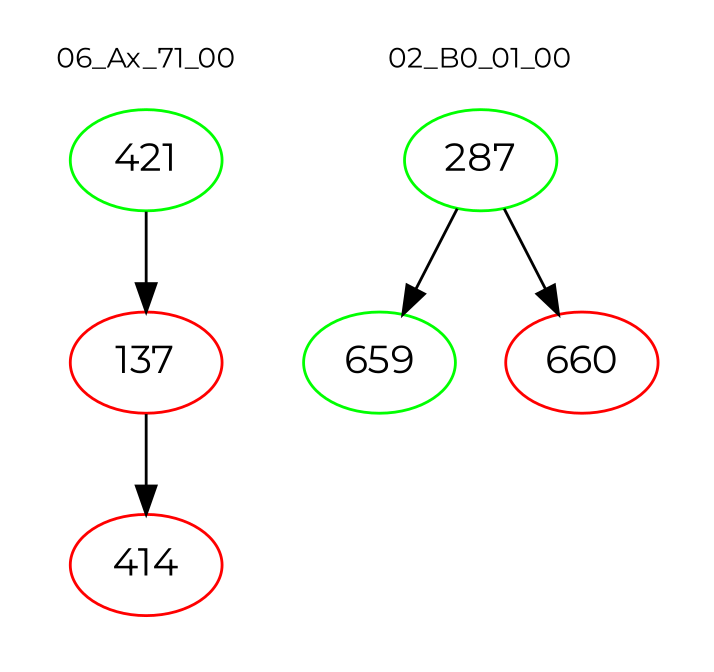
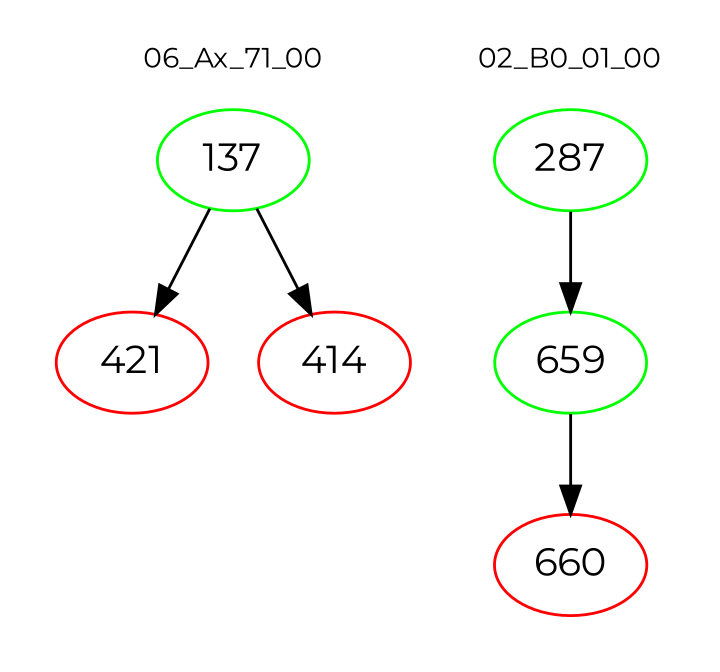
node "421": color green -> red
edge "421" -> "137": reversed
edge "287" -> "660": now "659" -> "660"
node "137": color red -> green
